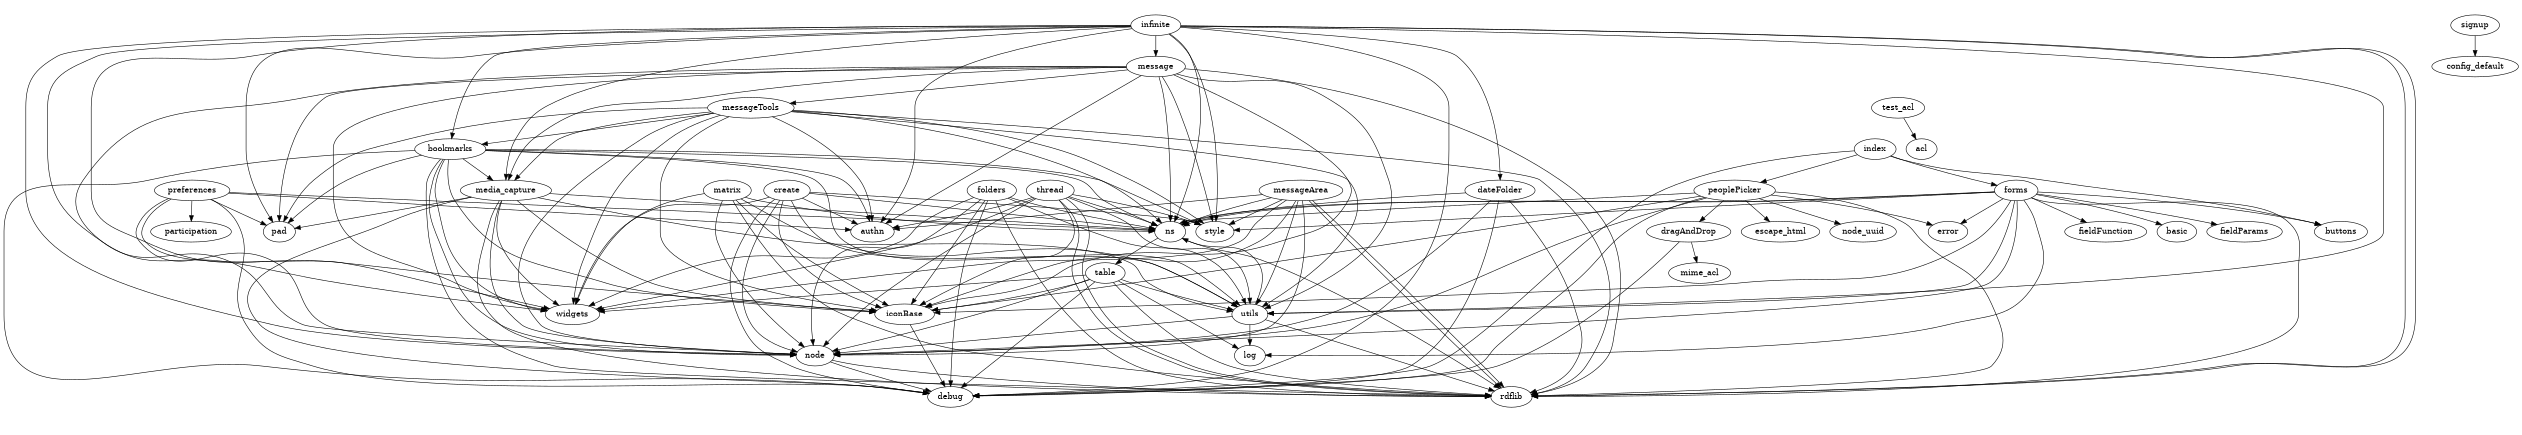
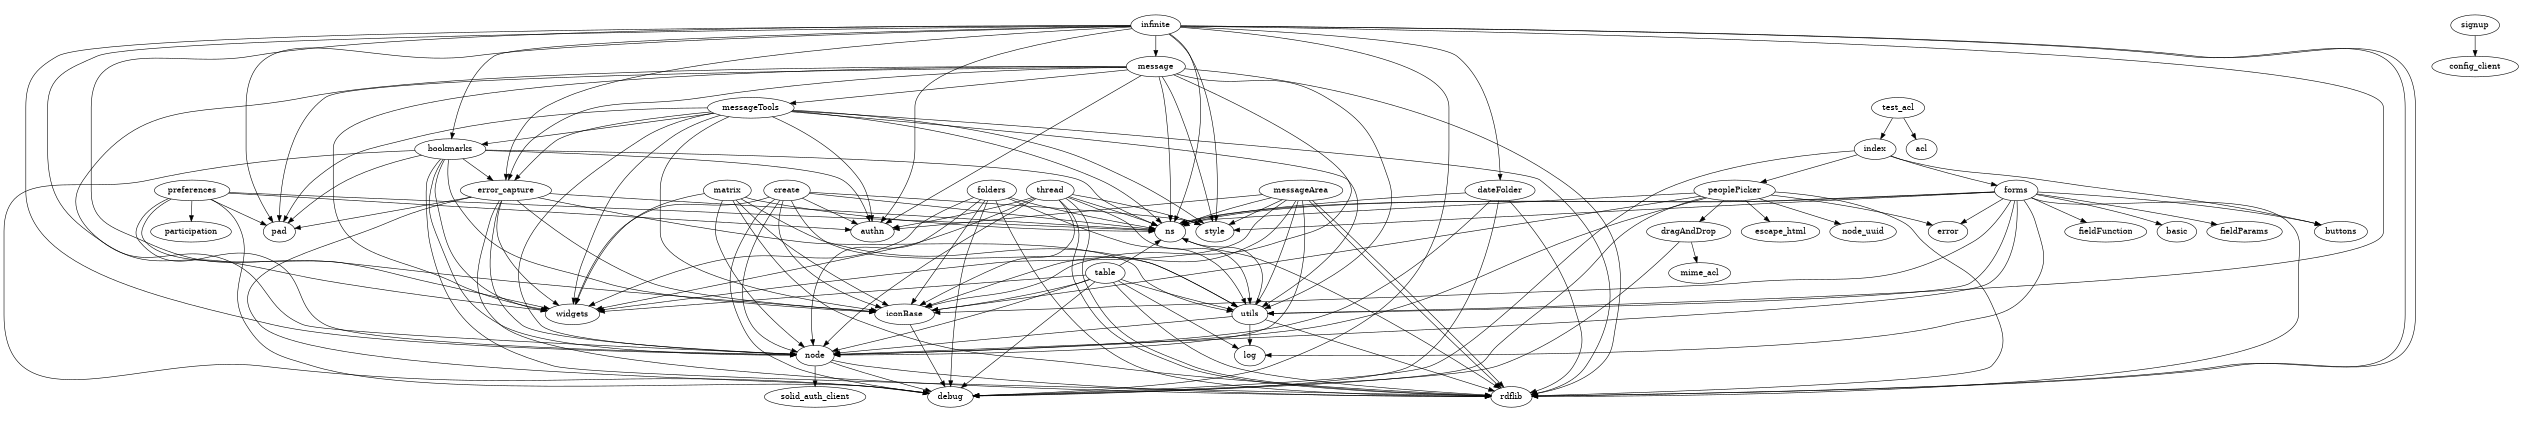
node "config_default": label "config_default" -> "config_client"
edge "test_acl" -> "index": added
edge "bookmarks" -> "style": removed
edge "bookmarks" -> "utils": removed
node "media_capture": label "media_capture" -> "error_capture"
edge "ns" -> "table": reversed
node "solid_auth_client": added
